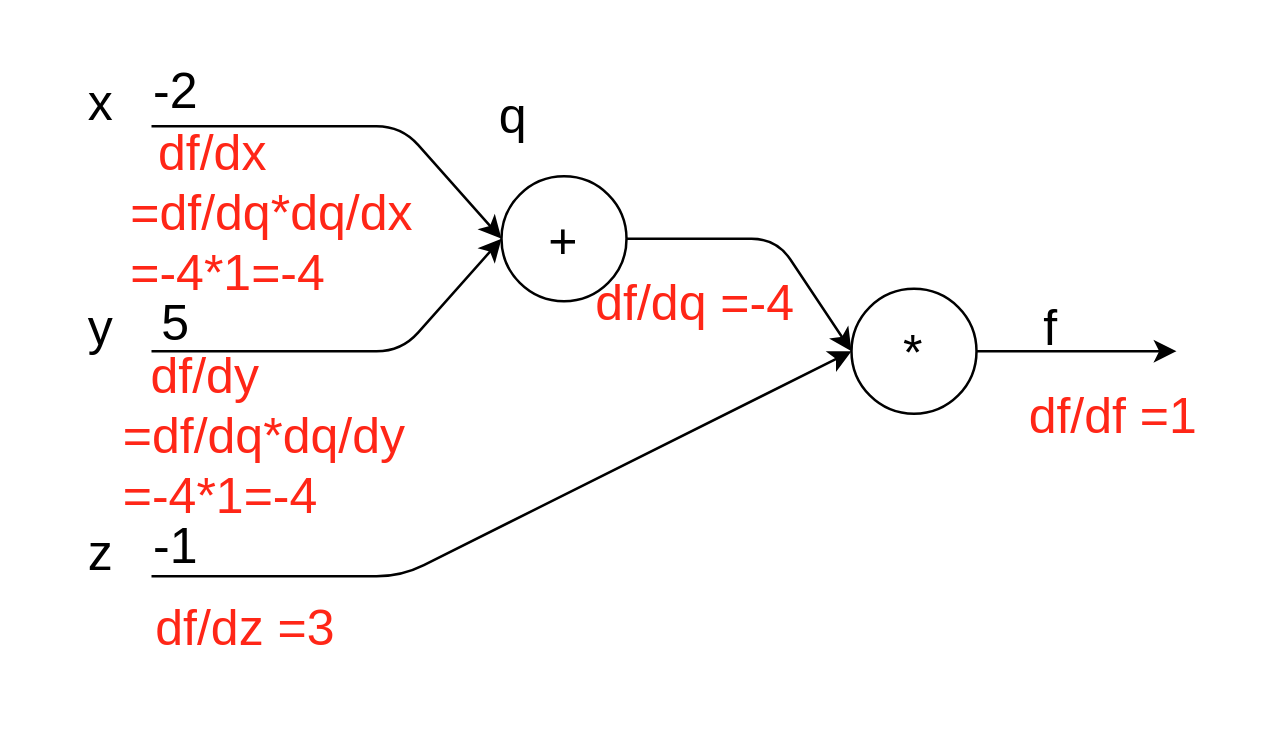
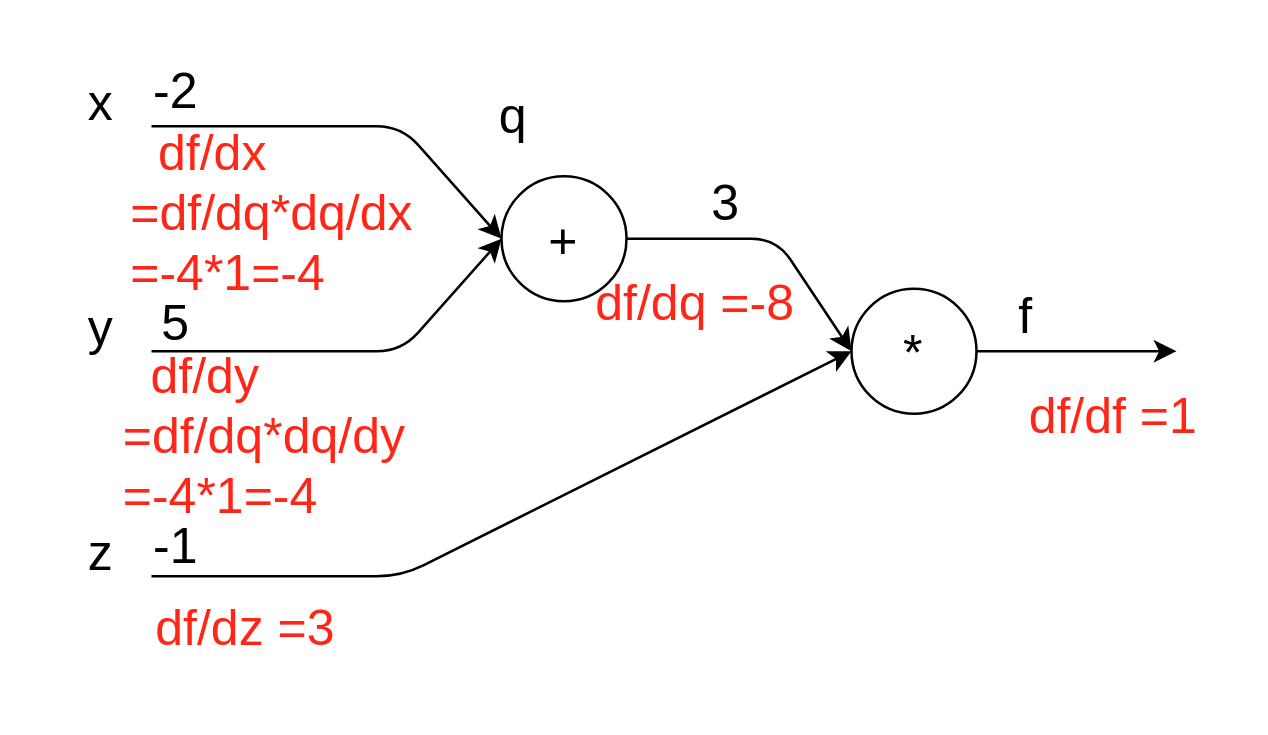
node "3": added
node "df/dq =-4": label "df/dq =-4" -> "df/dq =-8"
node "f": moved (1051, 326) -> (1026, 314)
